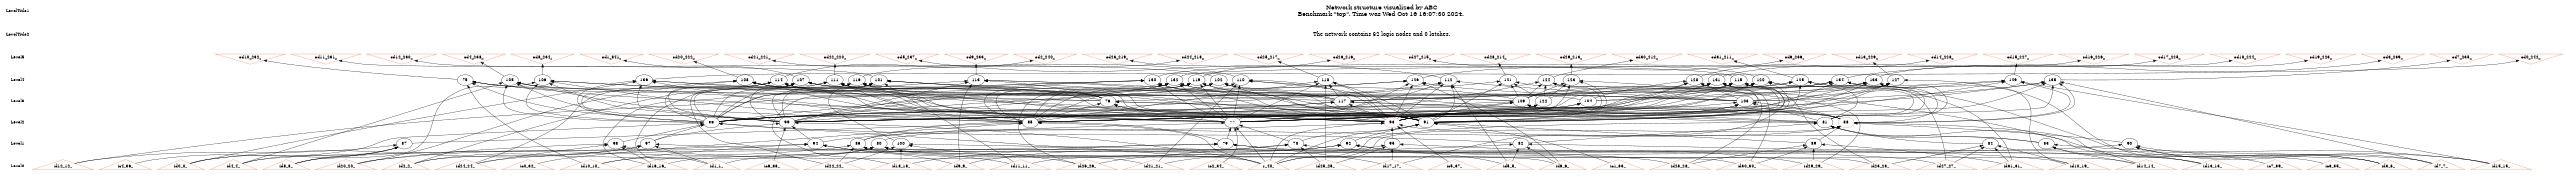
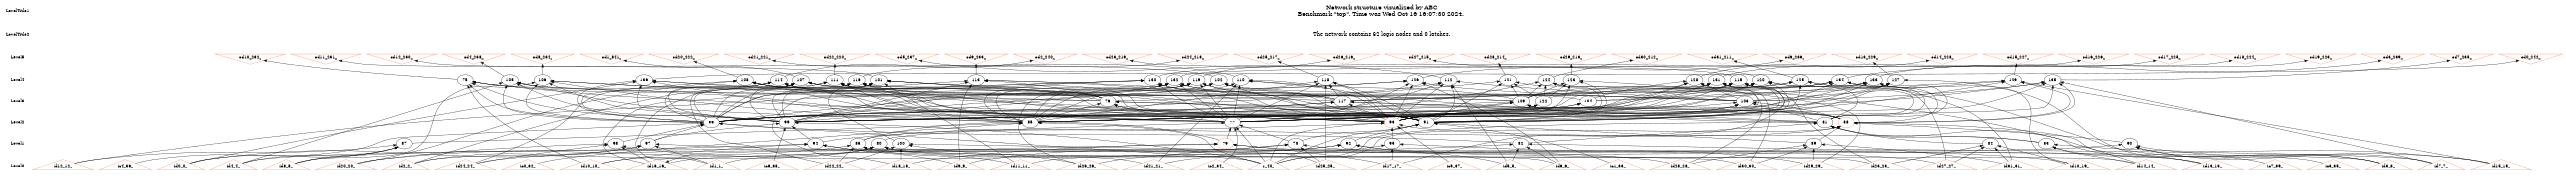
edge "96" -> "75": added
node "79": color black -> coral
edge "id25_25_" -> "95": now "id25_25_" -> "id16_16_"
